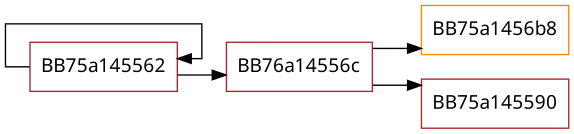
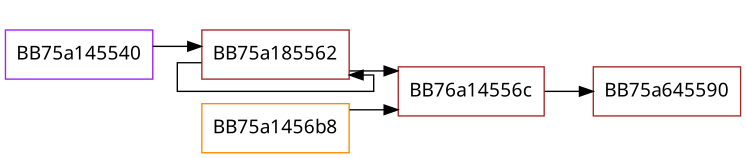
edge "BB76a14556c" -> "BB75a1456b8": reversed
node "BB75a145540": added
node "BB75a145562": label "BB75a145562" -> "BB75a185562"
node "BB75a145590": label "BB75a145590" -> "BB75a645590"
